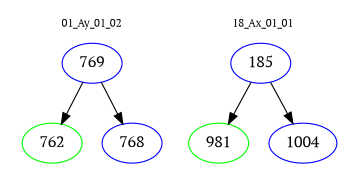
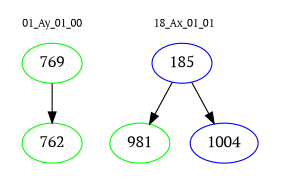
cluster "01_Ay_01_02": label "01_Ay_01_02" -> "01_Ay_01_00"
node "769": color blue -> green
node "768": removed
